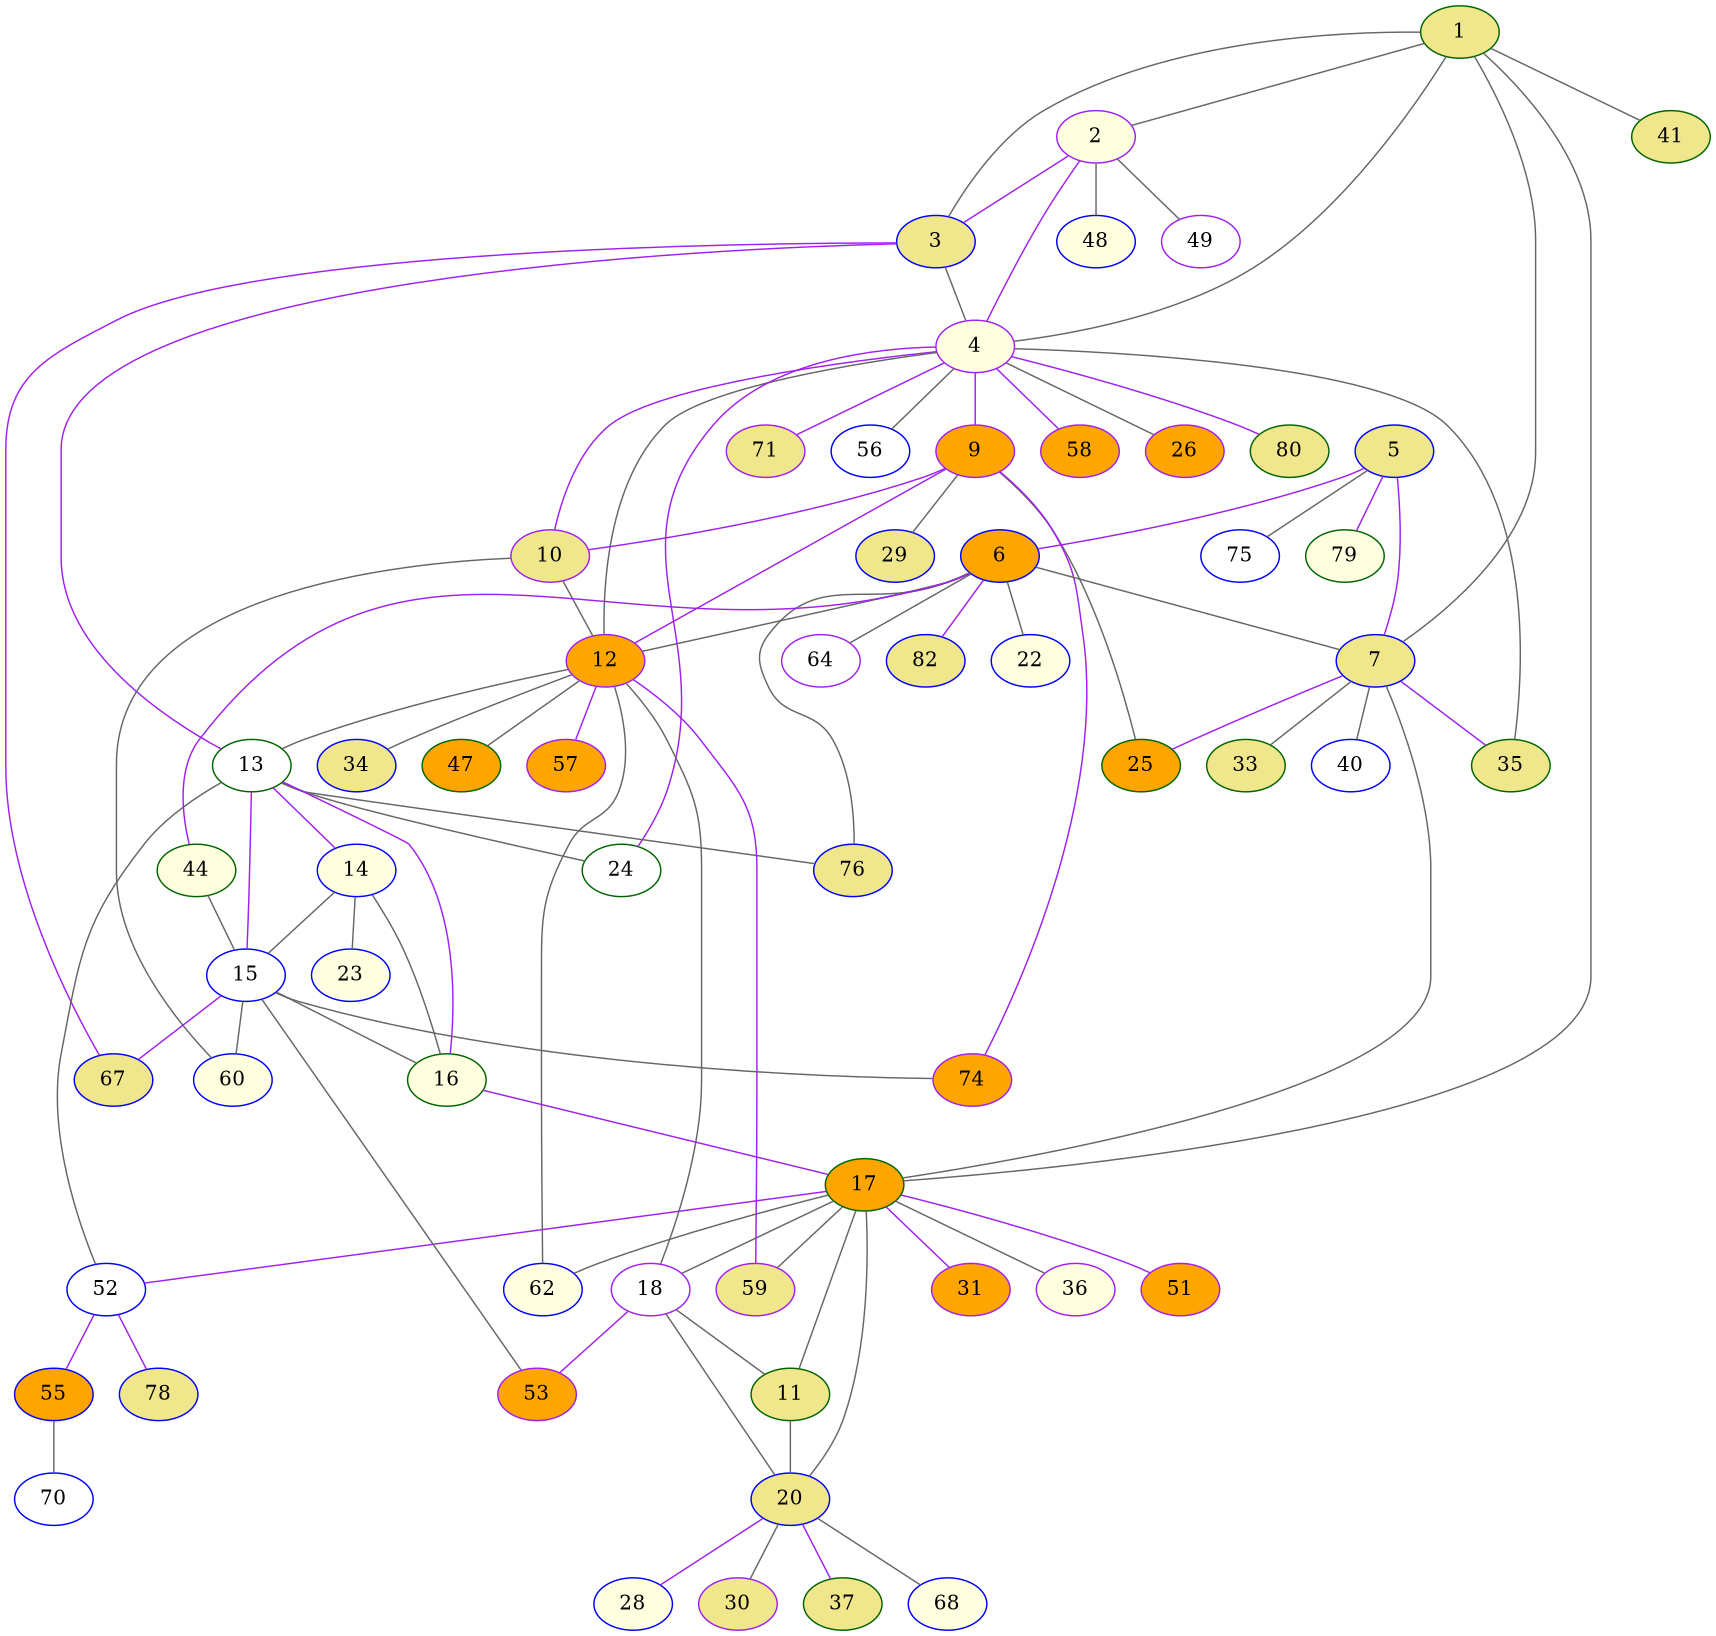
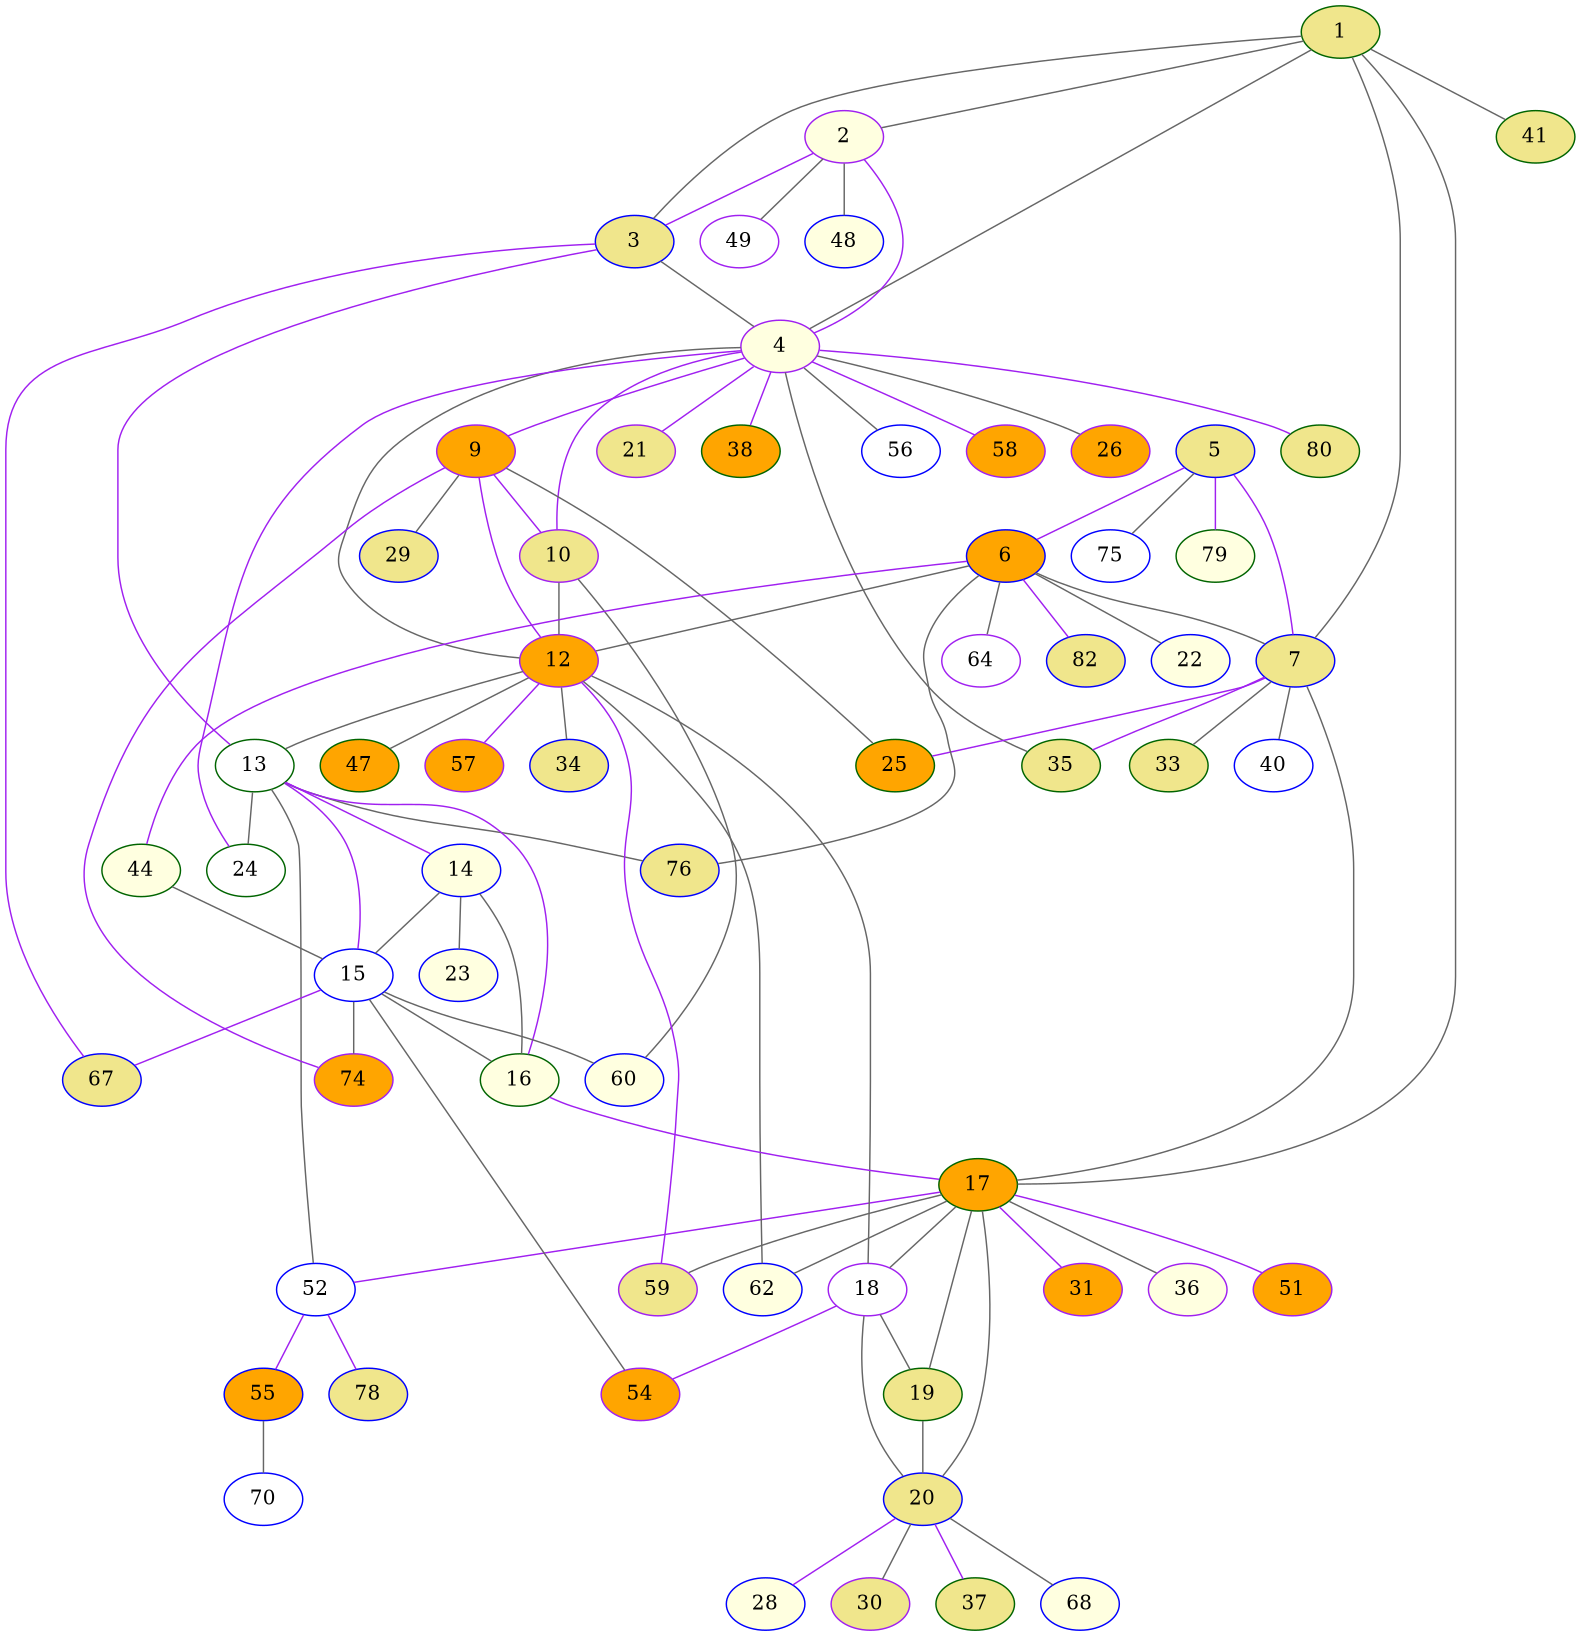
node "38": added
node "71": label "71" -> "21"
node "53": label "53" -> "54"
node "11": label "11" -> "19"
